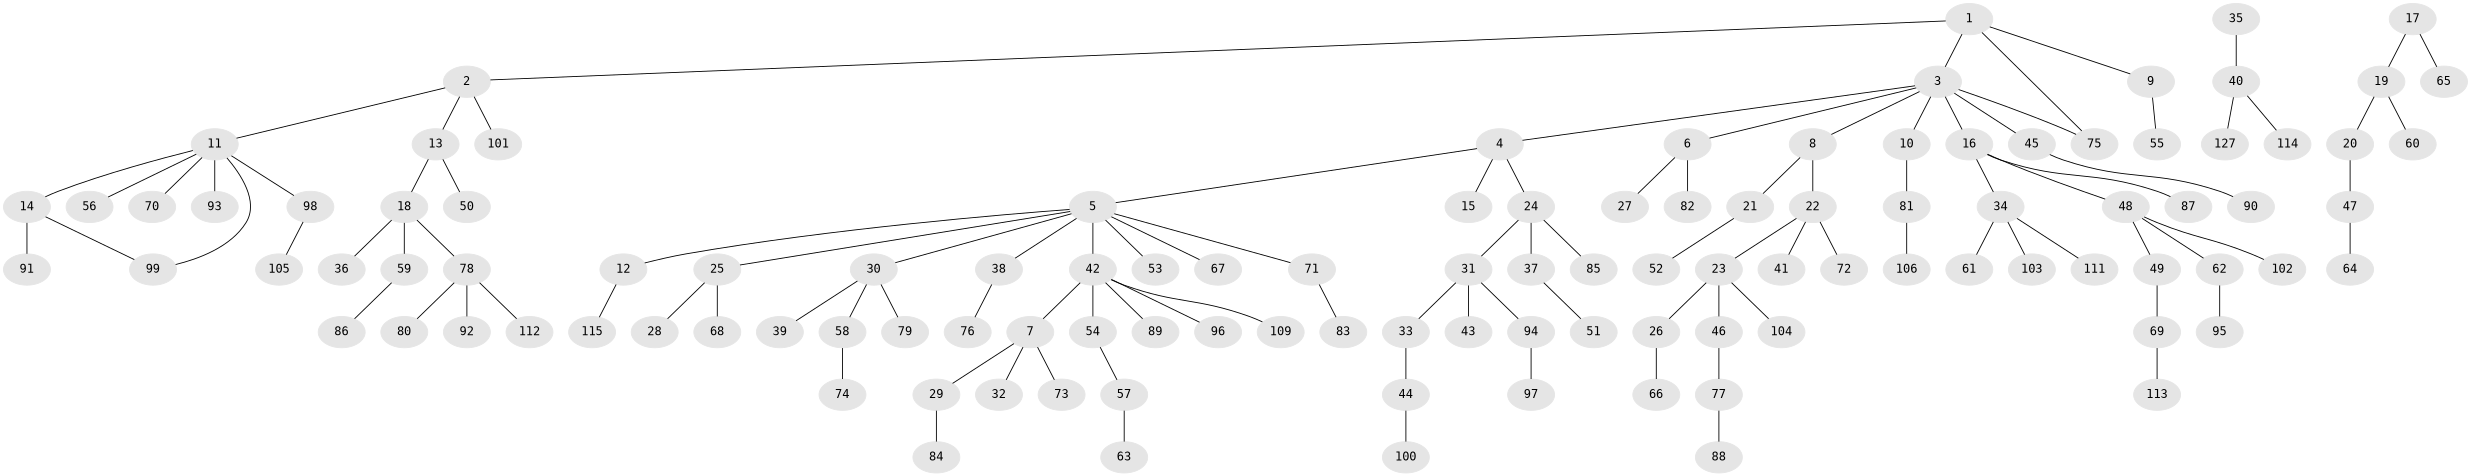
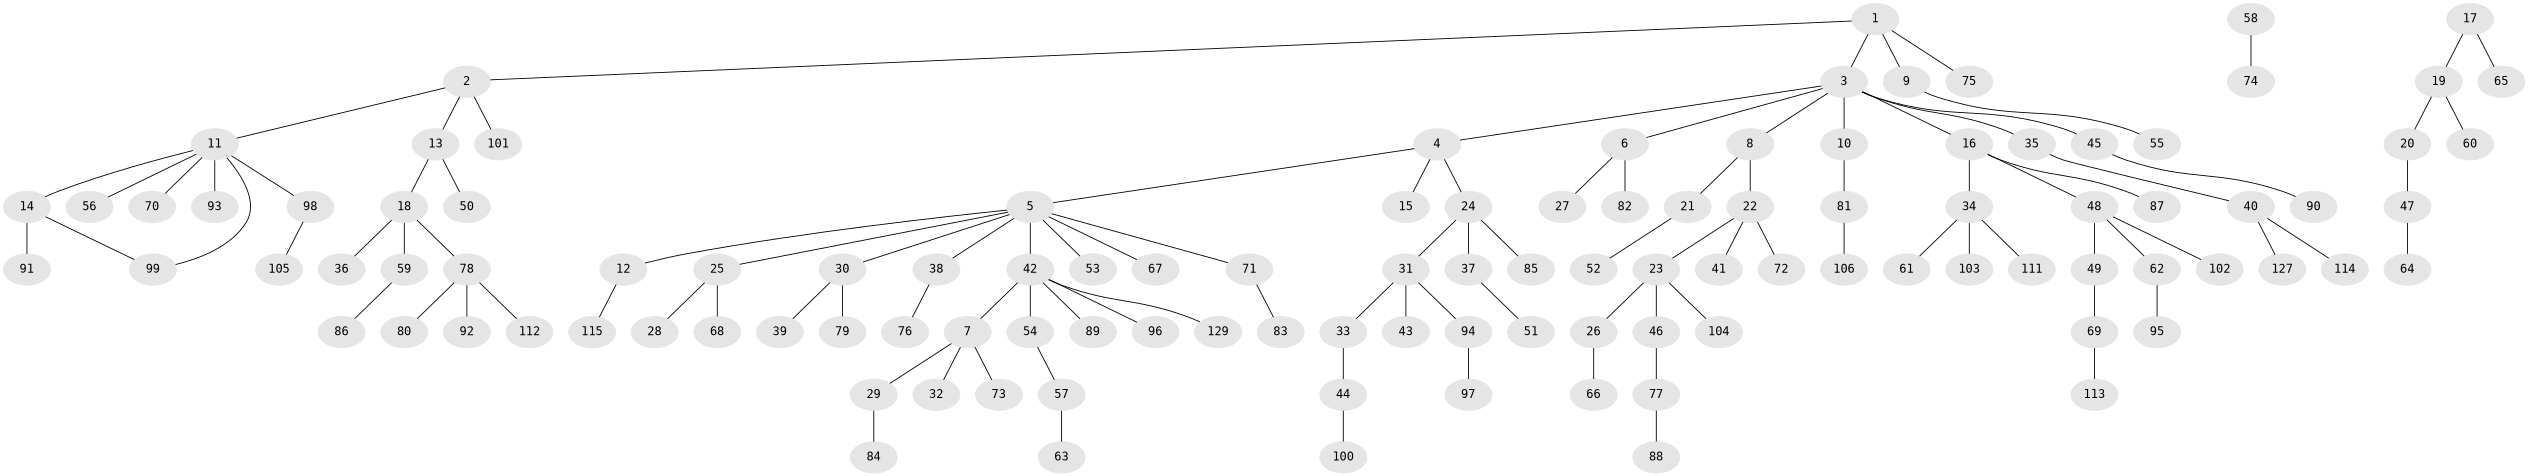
edge "3" -- "75": now "3" -- "35"
edge "30" -- "58": removed
node "109": label "109" -> "129"
